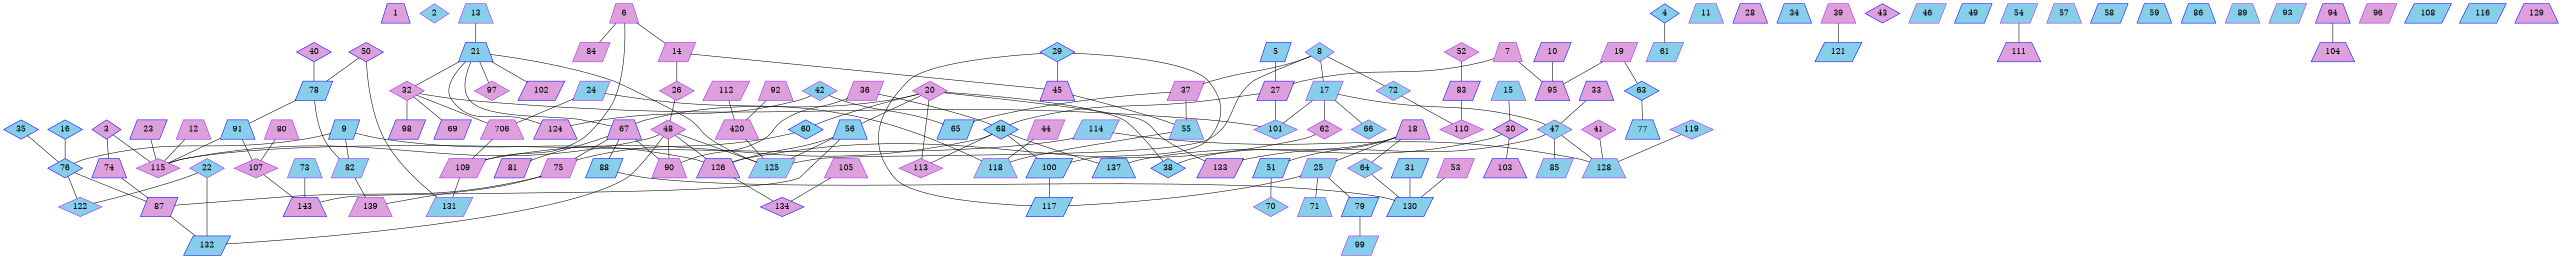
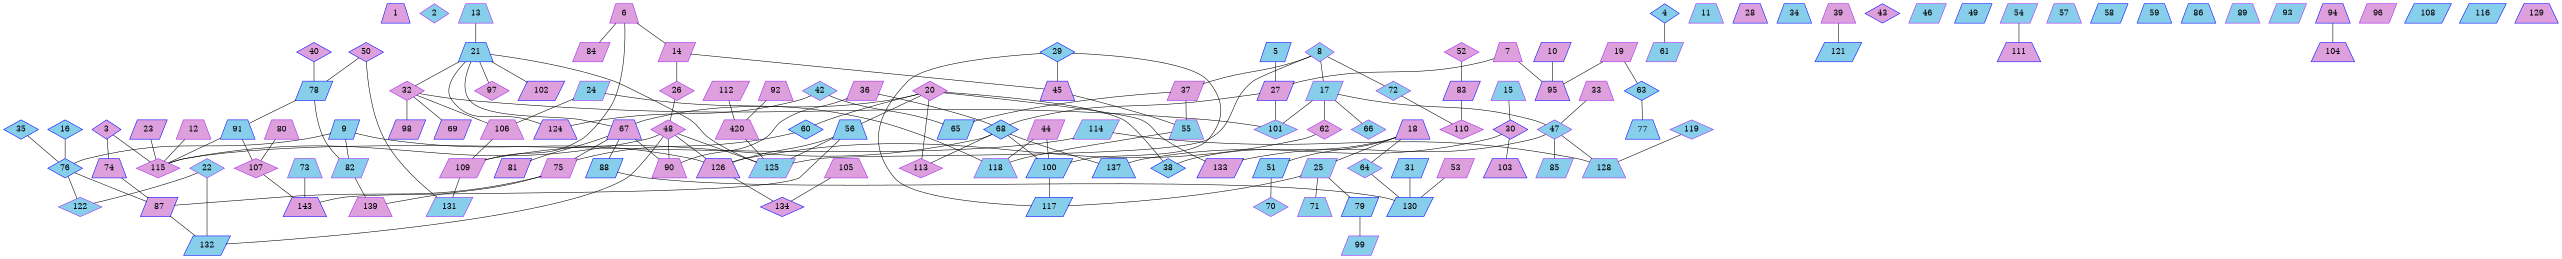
node "33": color blue -> purple
node "706": label "706" -> "106"
node "41": removed
edge "44" -- "100": added
